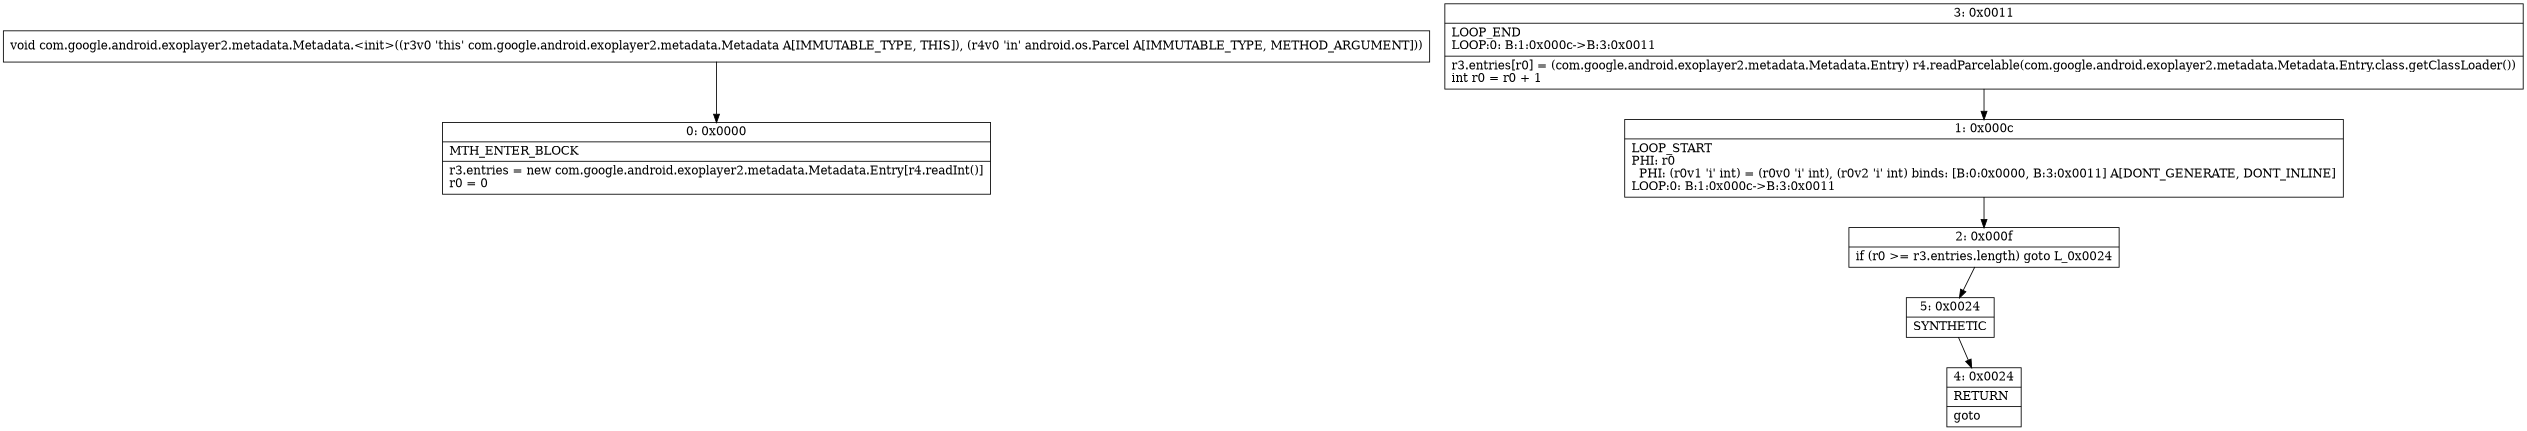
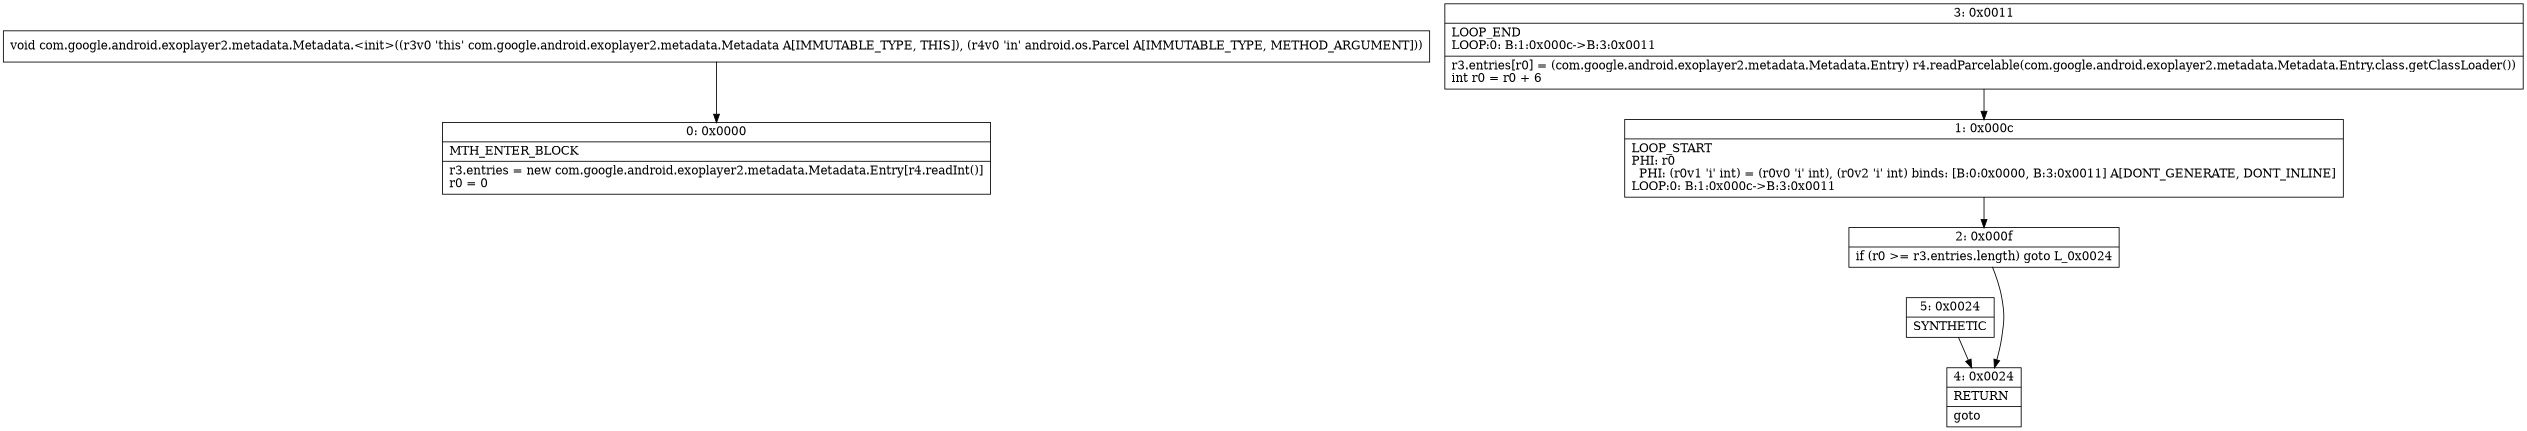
node "3: 0x0011": text "int r0 = r0 + 1" -> "int r0 = r0 + 6"
edge "2: 0x000f" -> "5: 0x0024": now "2: 0x000f" -> "4: 0x0024"
